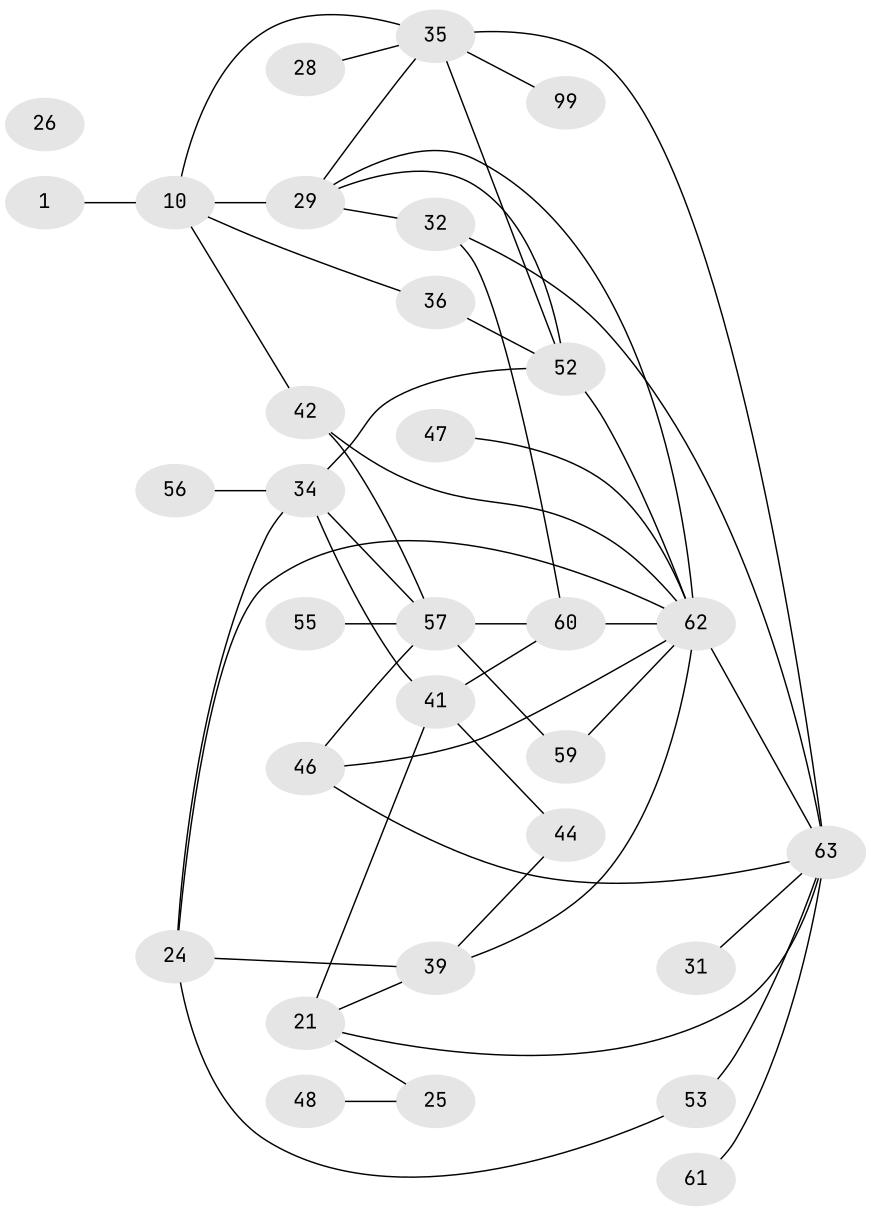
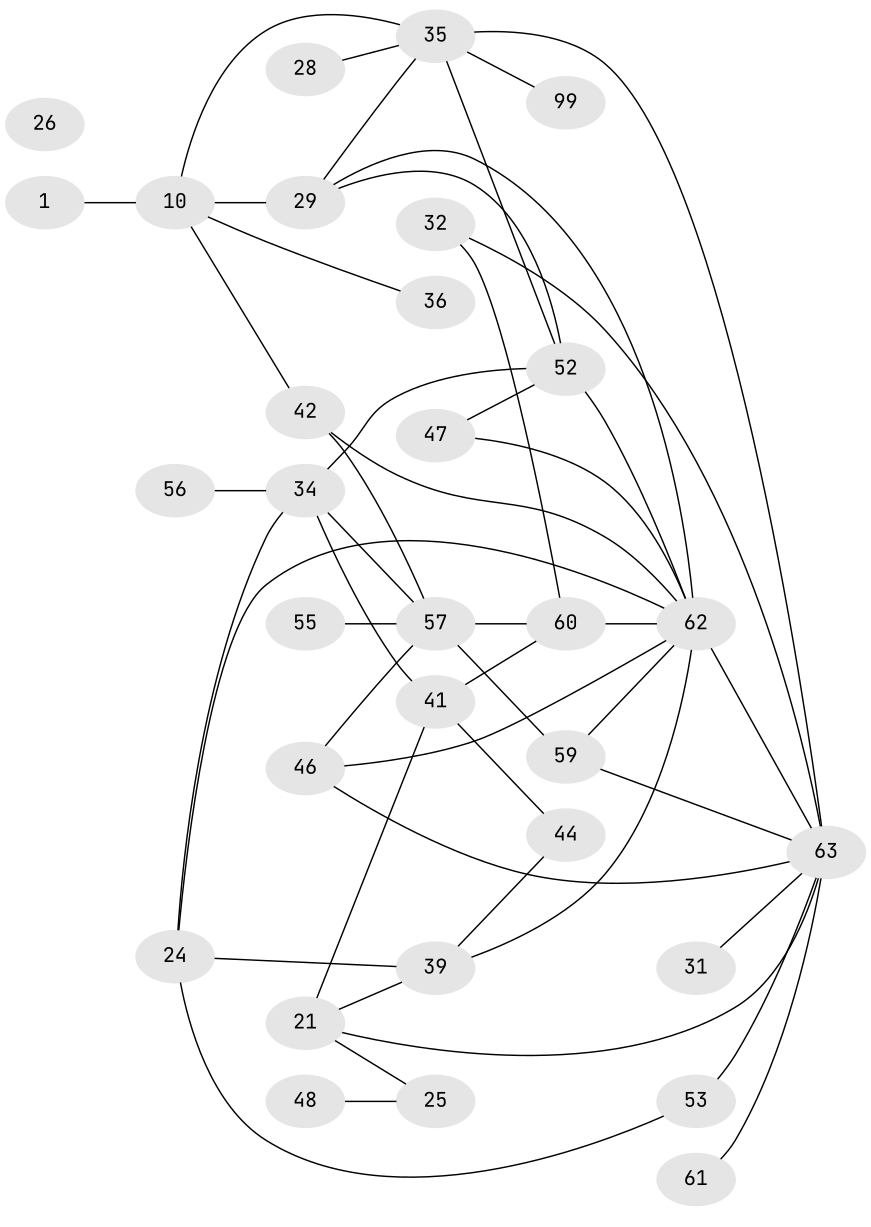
edge "29" -- "32": removed
edge "36" -- "52": now "47" -- "52"
edge "59" -- "63": added
